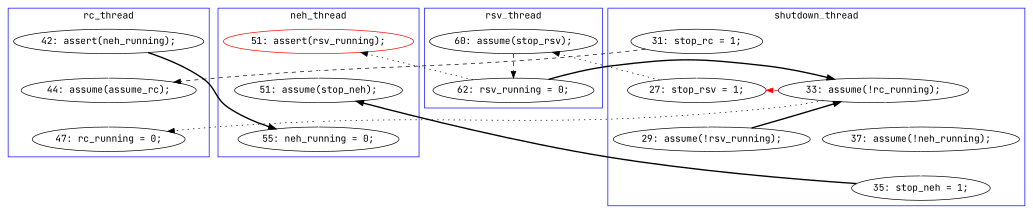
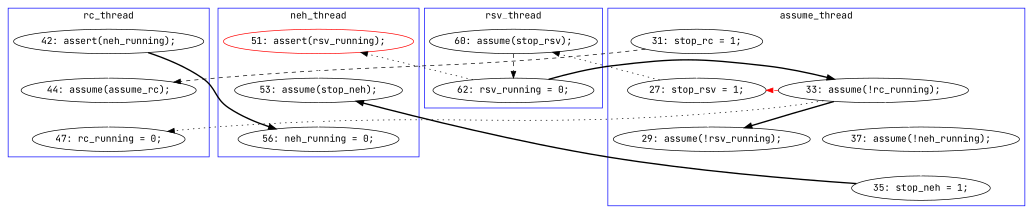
cluster "shutdown_thread": label "shutdown_thread" -> "assume_thread"
node "51: assume(stop_neh);": label "51: assume(stop_neh);" -> "53: assume(stop_neh);"
edge "29: assume(!rsv_running);" -> "33: assume(!rc_running);": reversed
node "55: neh_running = 0;": label "55: neh_running = 0;" -> "56: neh_running = 0;"
